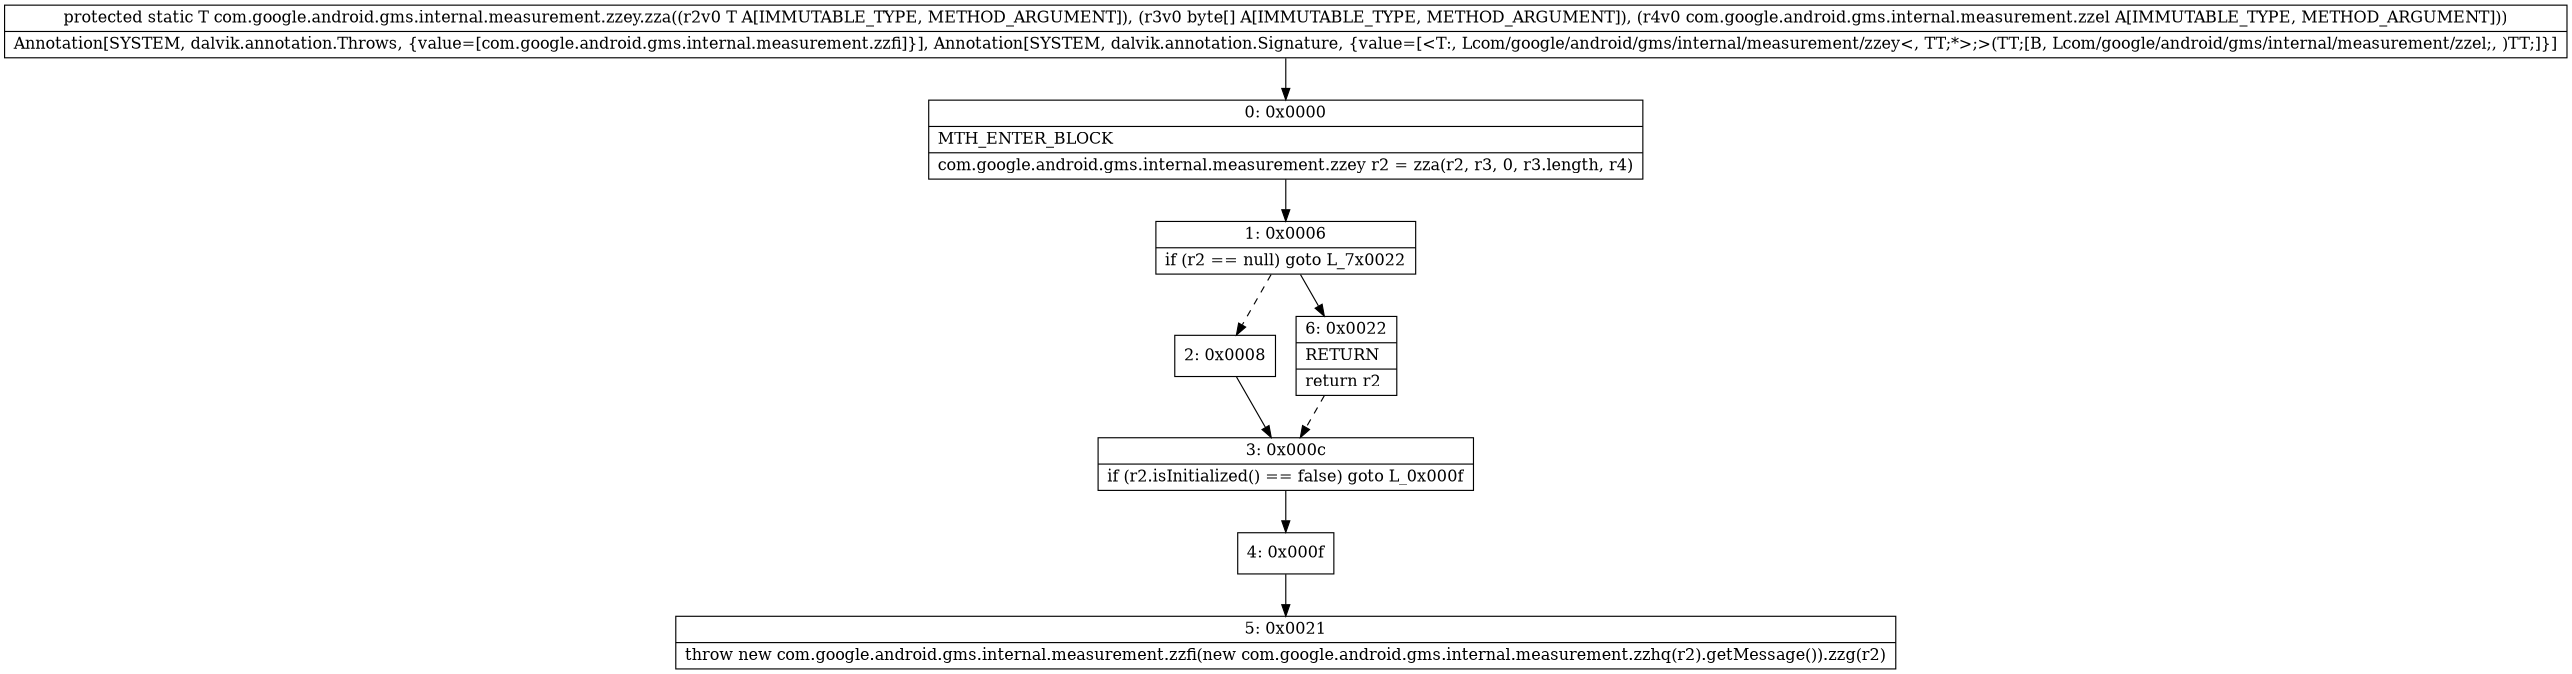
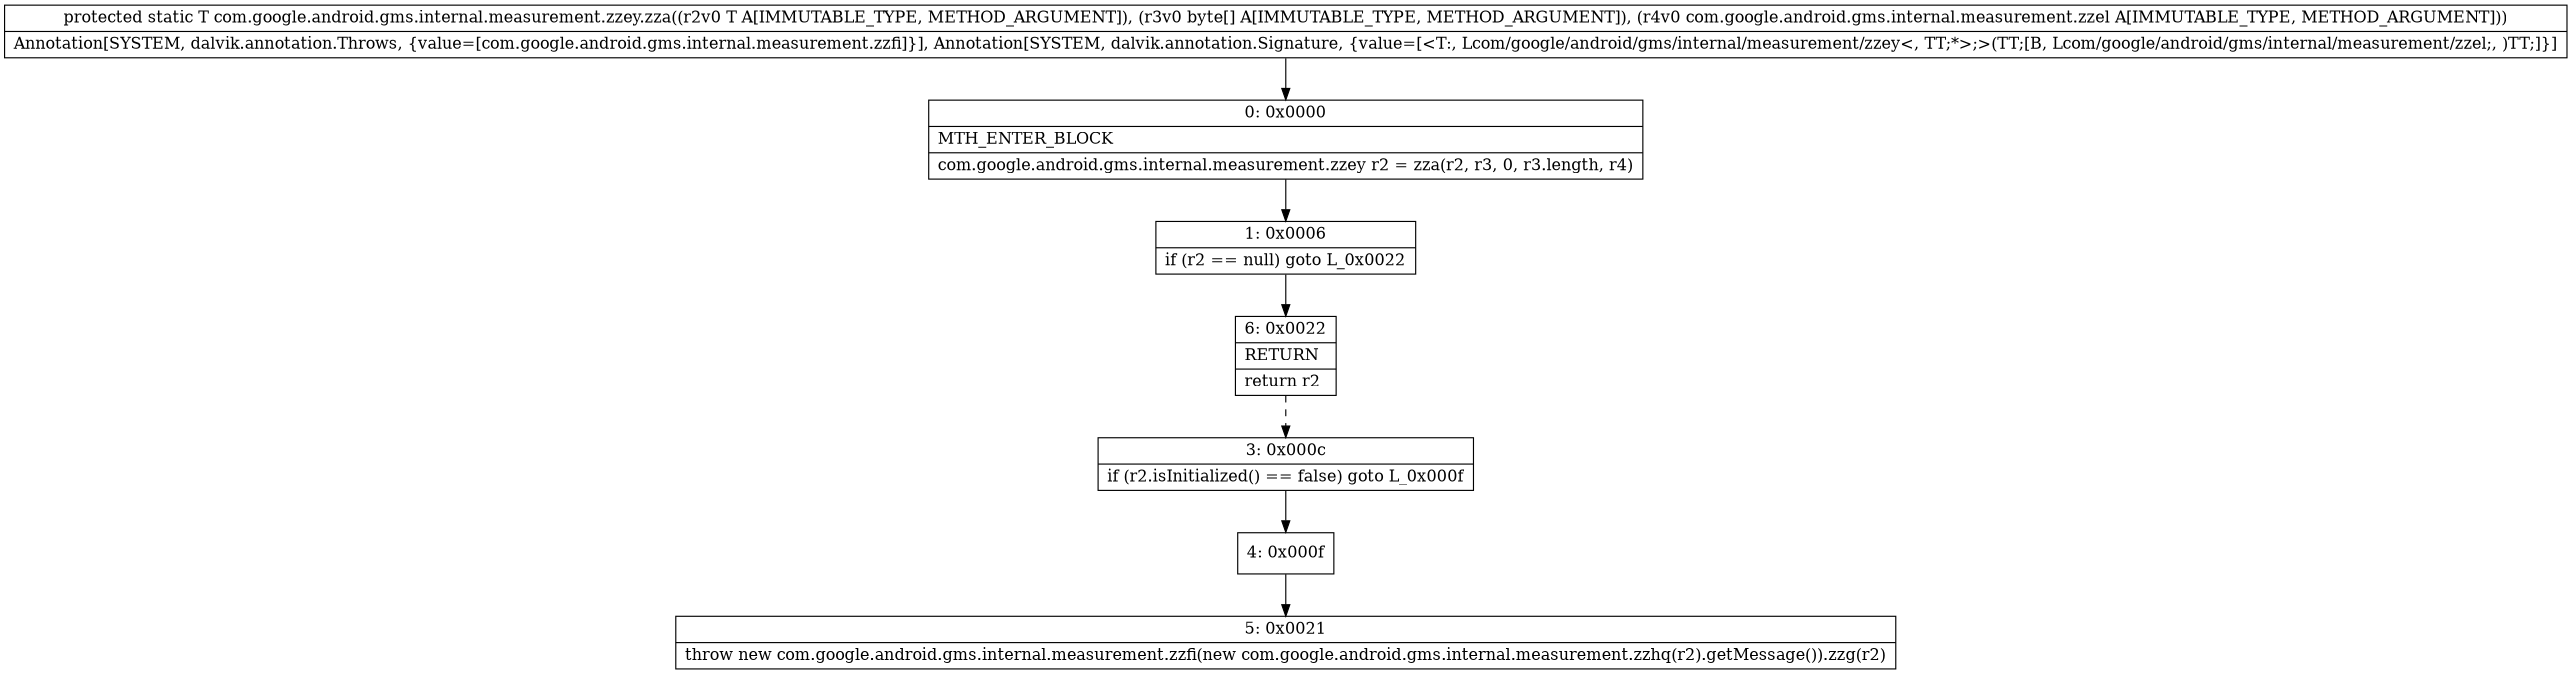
node "1: 0x0006": text "if (r2 == null) goto L_7x0022" -> "if (r2 == null) goto L_0x0022"
node "2: 0x0008": removed
